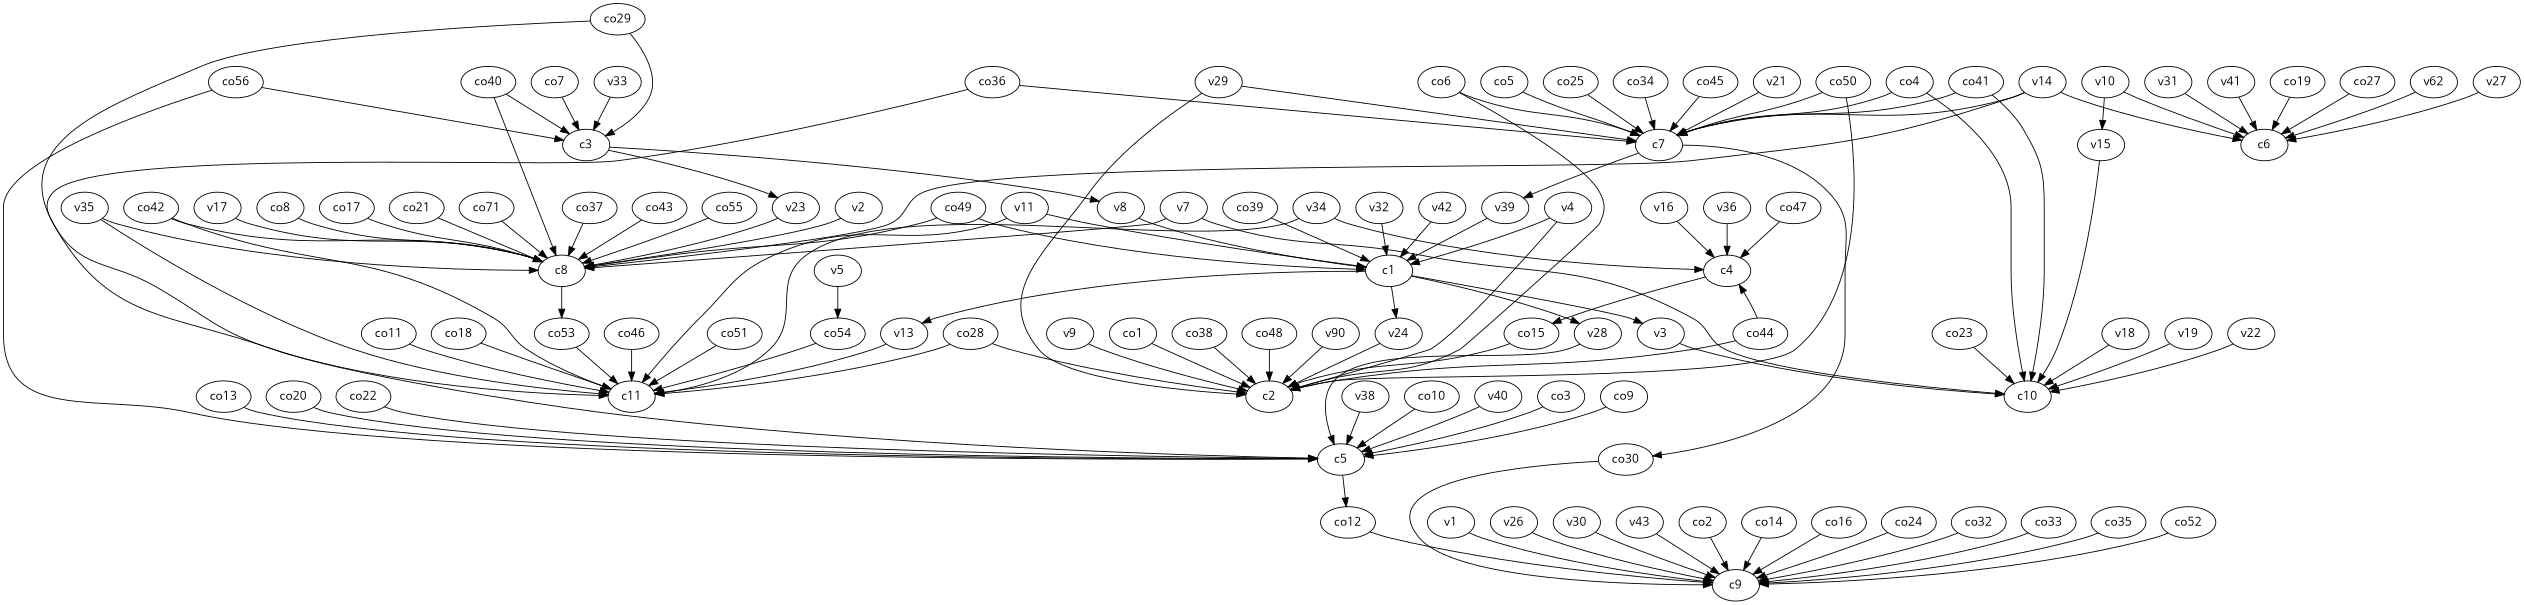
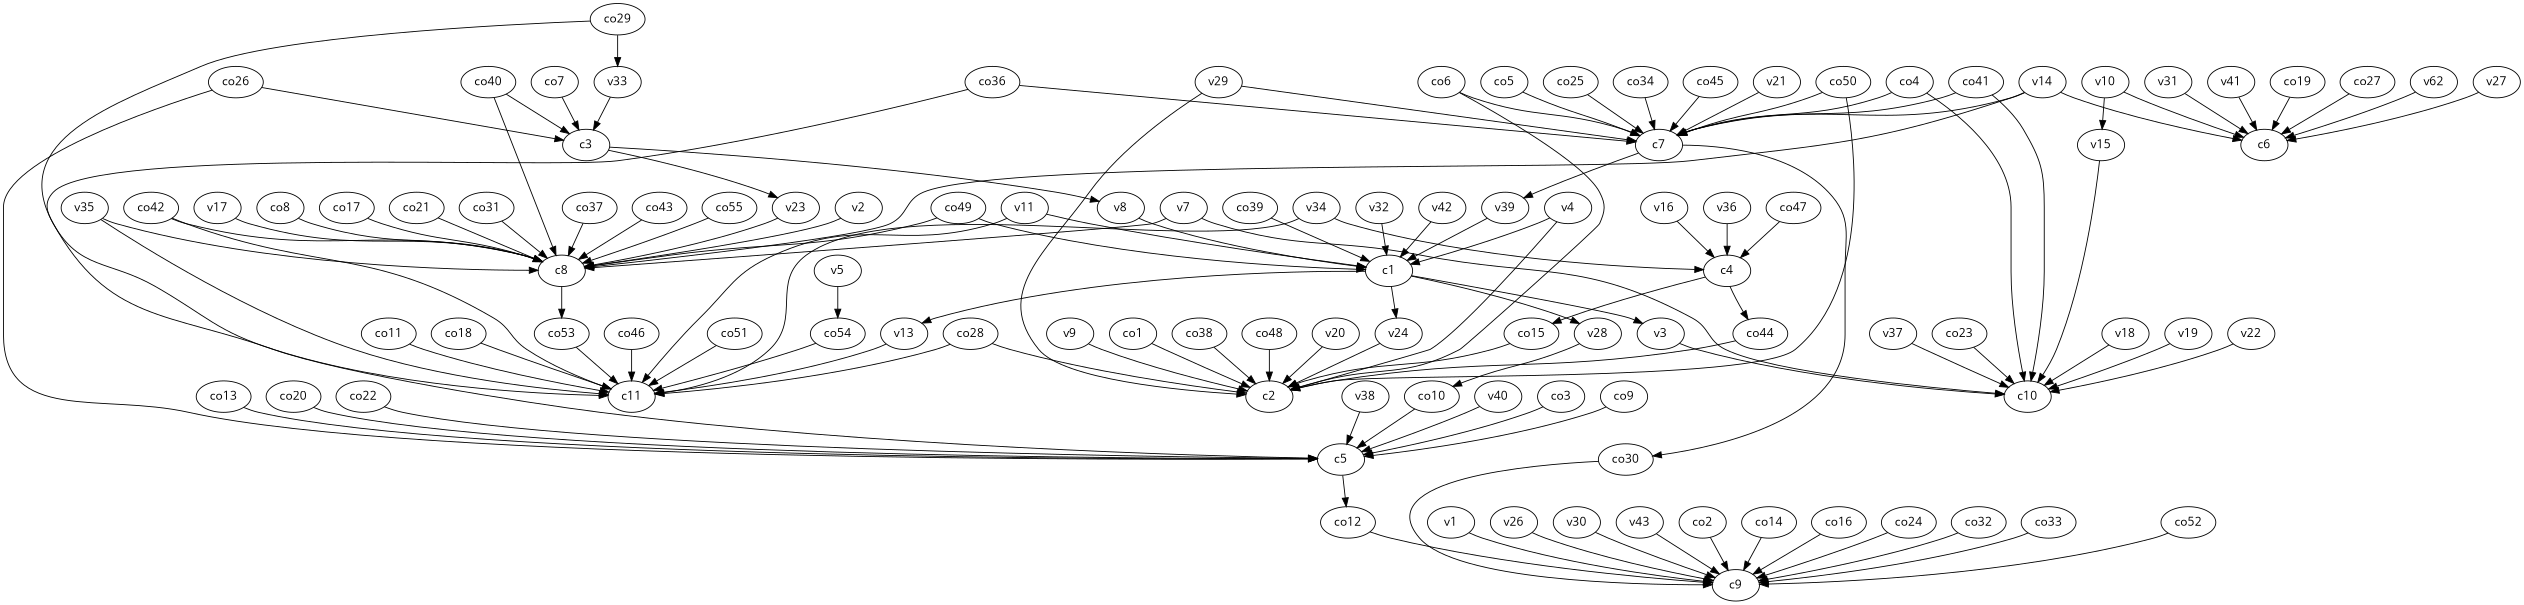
node "co56": label "co56" -> "co26"
edge "co29" -> "c3": now "co29" -> "v33"
node "co71": label "co71" -> "co31"
edge "co44" -> "c4": reversed
node "v90": label "v90" -> "v20"
node "v37": added
edge "v28" -> "c5": now "v28" -> "co10"
node "co35": removed
